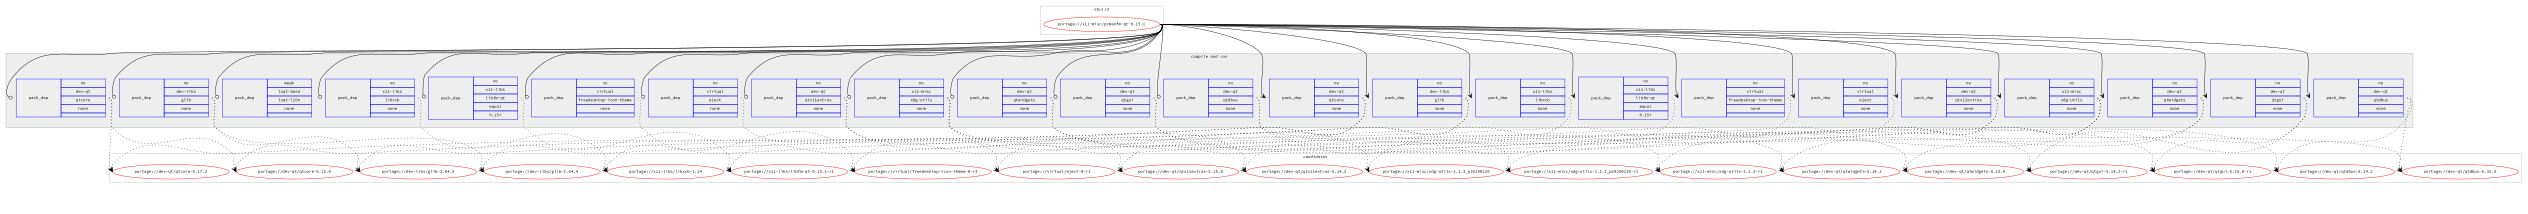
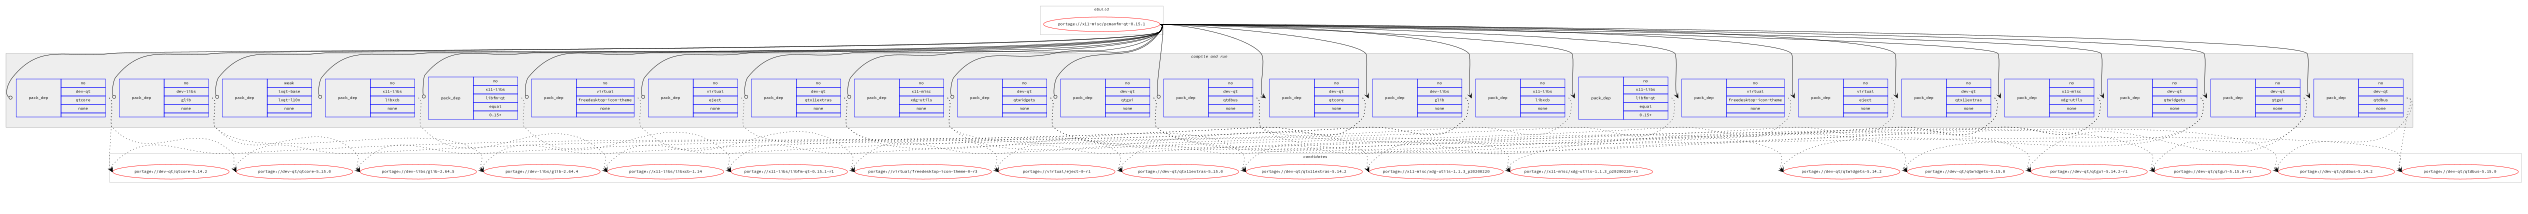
node "portage://dev-qt/qtcore-5.17.2": label "portage://dev-qt/qtcore-5.17.2" -> "portage://dev-qt/qtcore-5.14.2"
node "portage://x11-misc/xdg-utils-1.1.3-r1": removed
